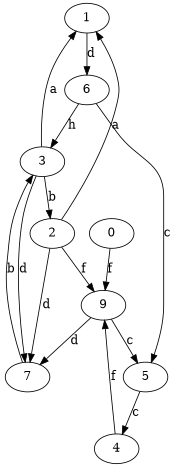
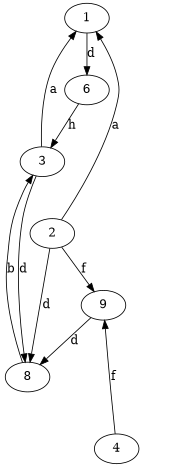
edge "3" -> "2": removed, label "b"
node "0": removed
node "7": label "7" -> "8"
node "5": removed
